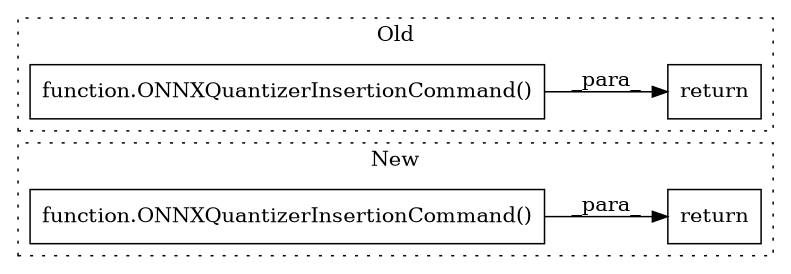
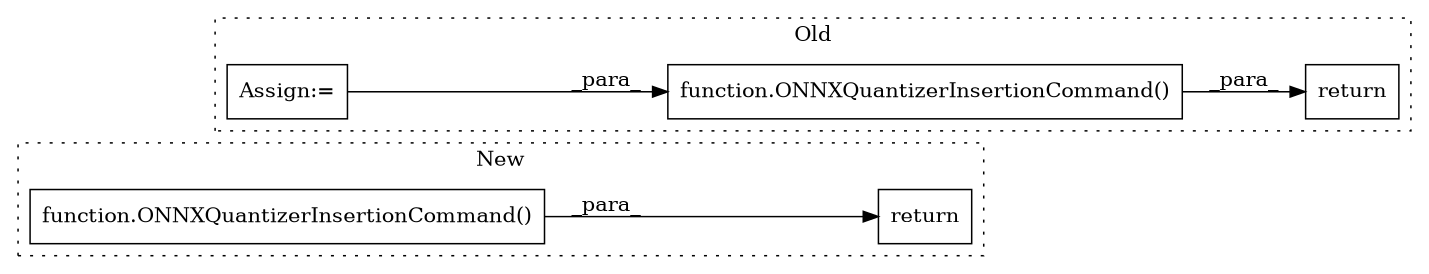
node "Assign:=": added
